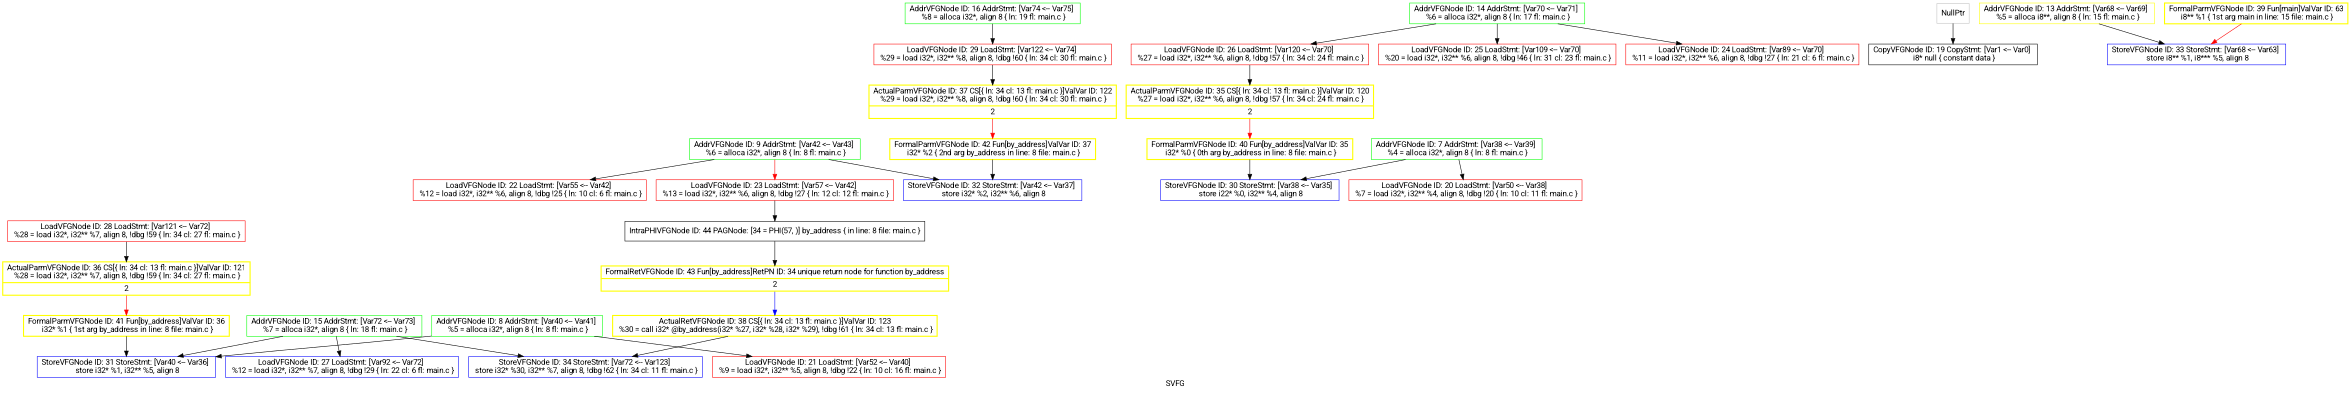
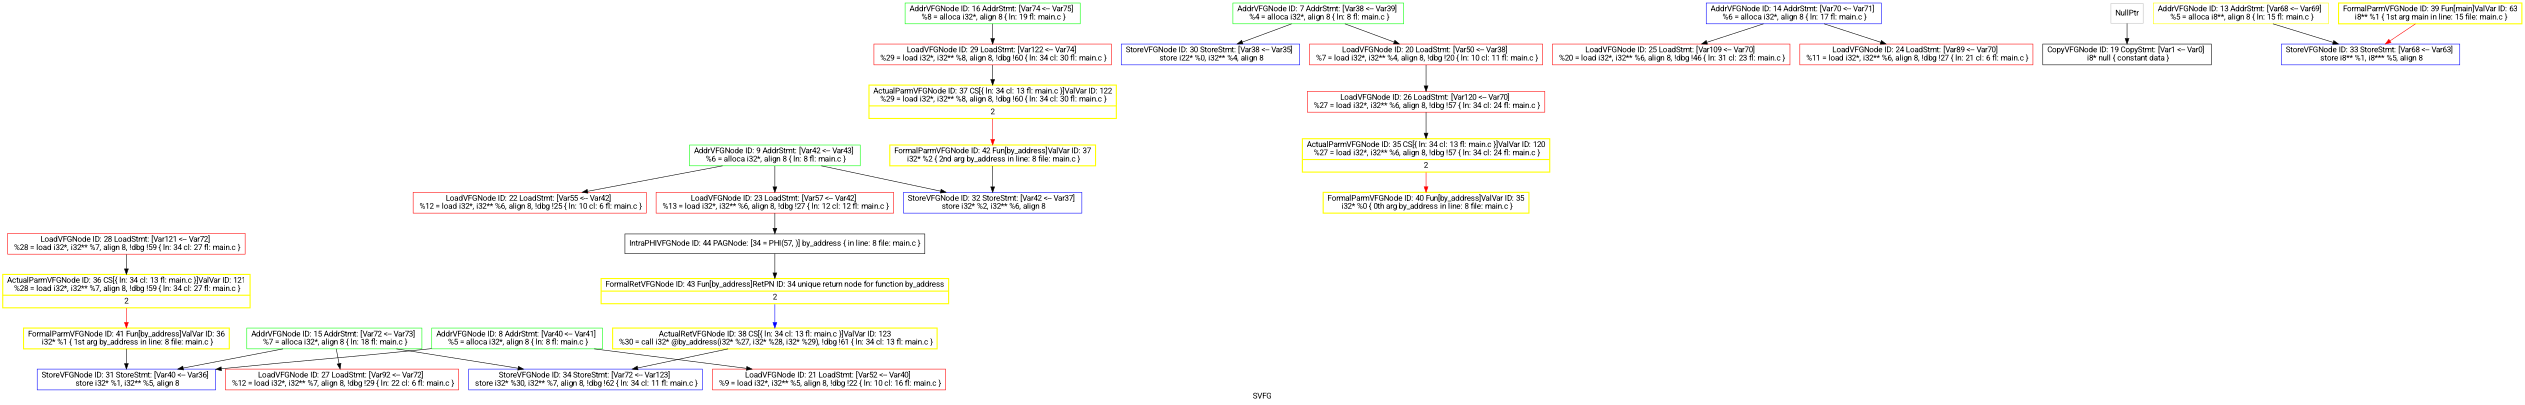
node "AddrVFGNode ID: 14 AddrStmt: [Var70 <-- Var71]": color green -> blue
edge "AddrVFGNode ID: 14 AddrStmt: [Var70 <-- Var71]" -> "LoadVFGNode ID: 26 LoadStmt: [Var120 <-- Var70]": now "LoadVFGNode ID: 20 LoadStmt: [Var50 <-- Var38]" -> "LoadVFGNode ID: 26 LoadStmt: [Var120 <-- Var70]"
edge "AddrVFGNode ID: 9 AddrStmt: [Var42 <-- Var43]" -> "LoadVFGNode ID: 23 LoadStmt: [Var57 <-- Var42]": color red -> black
edge "FormalParmVFGNode ID: 40 Fun[by_address]ValVar ID: 35" -> "StoreVFGNode ID: 30 StoreStmt: [Var38 <-- Var35]": removed
node "LoadVFGNode ID: 27 LoadStmt: [Var92 <-- Var72]": color blue -> red
